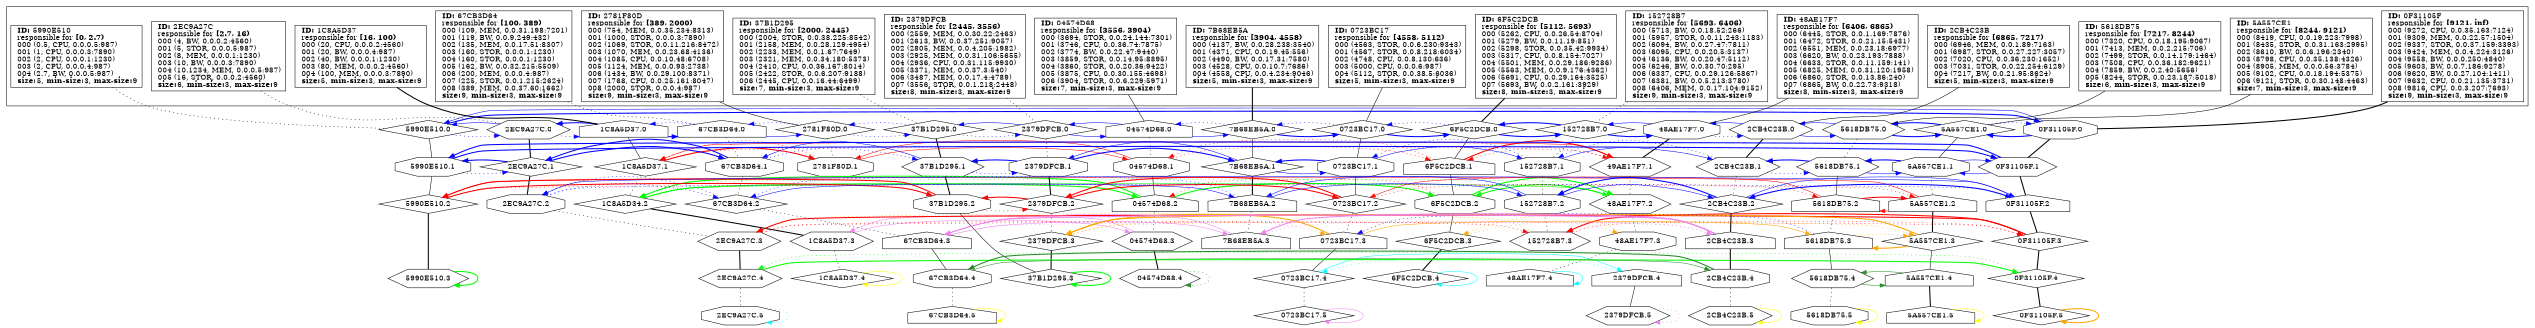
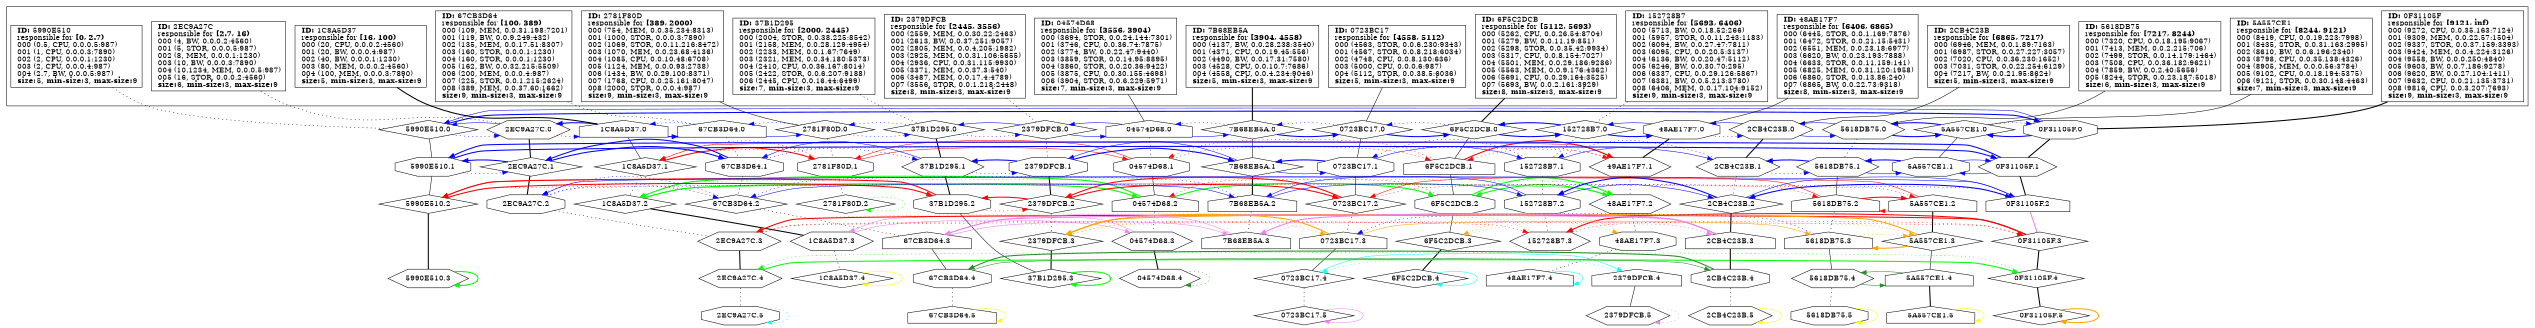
edge "5A557CE1.1" -- "5A557CE1.2": removed
node "1C8A5D34.2": label "1C8A5D34.2" -> "1C8A5D37.2"
node "2781F80D.2": added
edge "0F31105F.2" -- "0F31105F.3": color black -> violet
